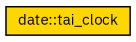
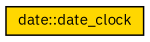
node "date::tai_clock": label "date::tai_clock" -> "date::date_clock"
